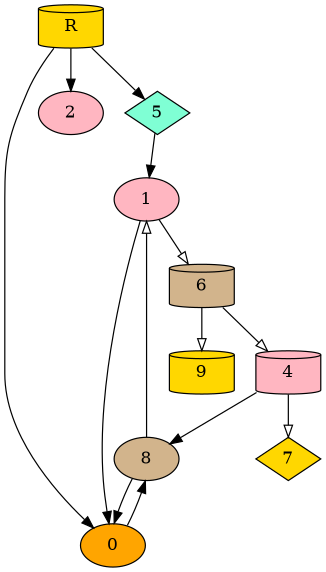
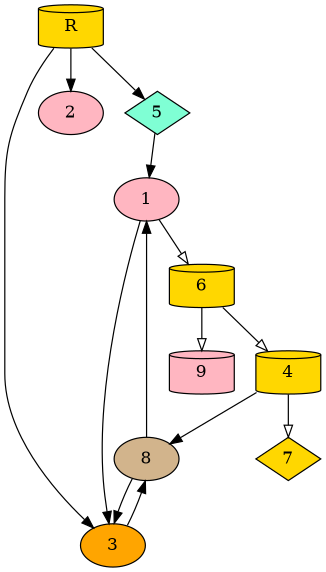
node "6": fillcolor tan -> gold
edge "8" -> "1": arrowhead onormal -> normal
node "9": fillcolor gold -> lightpink
node "4": fillcolor lightpink -> gold
node "0": label "0" -> "3"
